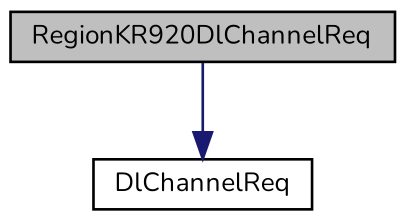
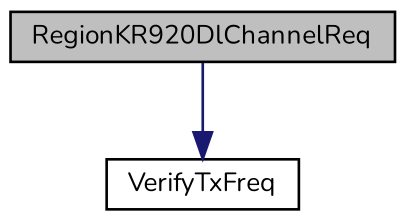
node "DlChannelReq": label "DlChannelReq" -> "VerifyTxFreq"
